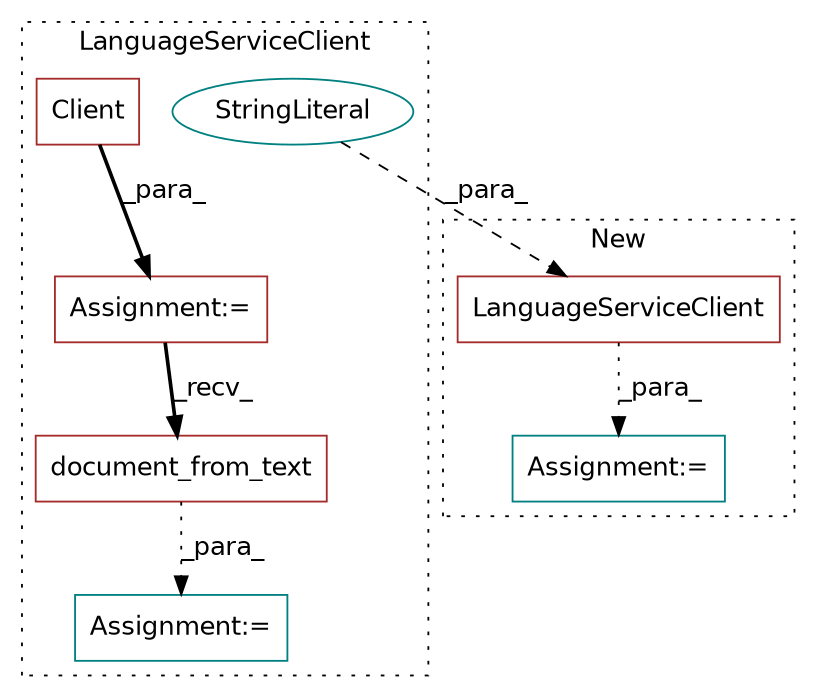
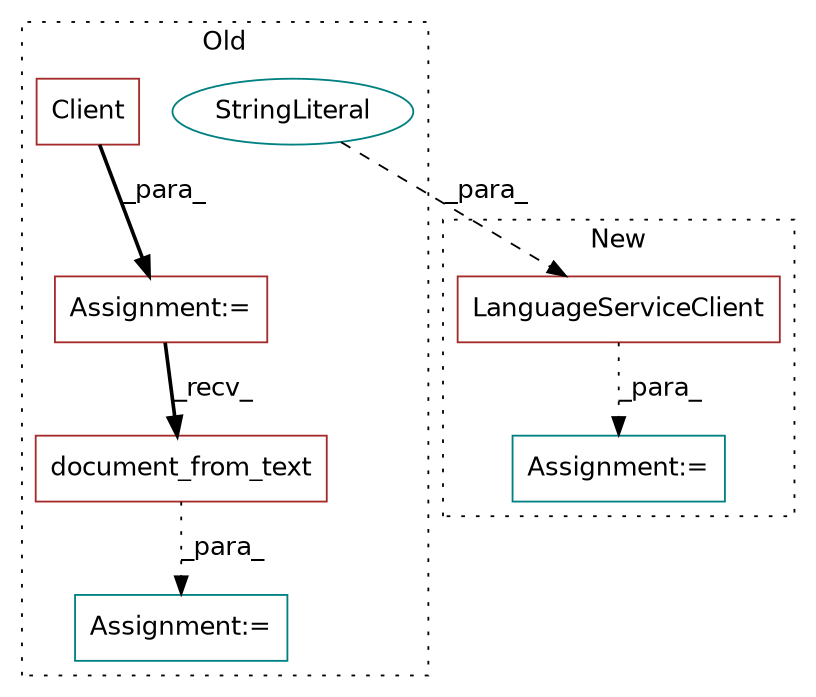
cluster "LanguageServiceClient": label "LanguageServiceClient" -> "Old"
